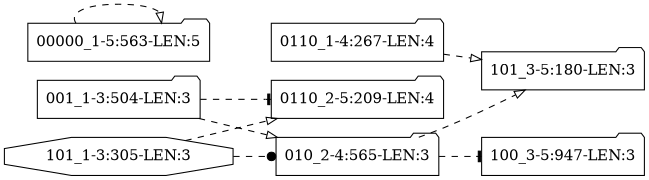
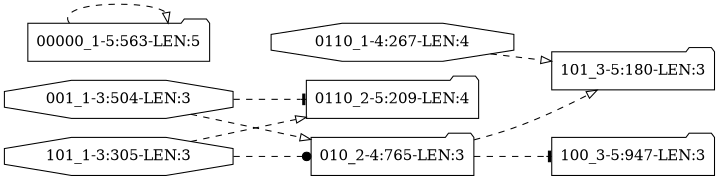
node "0110_1-4:267-LEN:4": shape folder -> octagon
node "001_1-3:504-LEN:3": shape folder -> octagon
node "010_2-4:565-LEN:3": label "010_2-4:565-LEN:3" -> "010_2-4:765-LEN:3"
